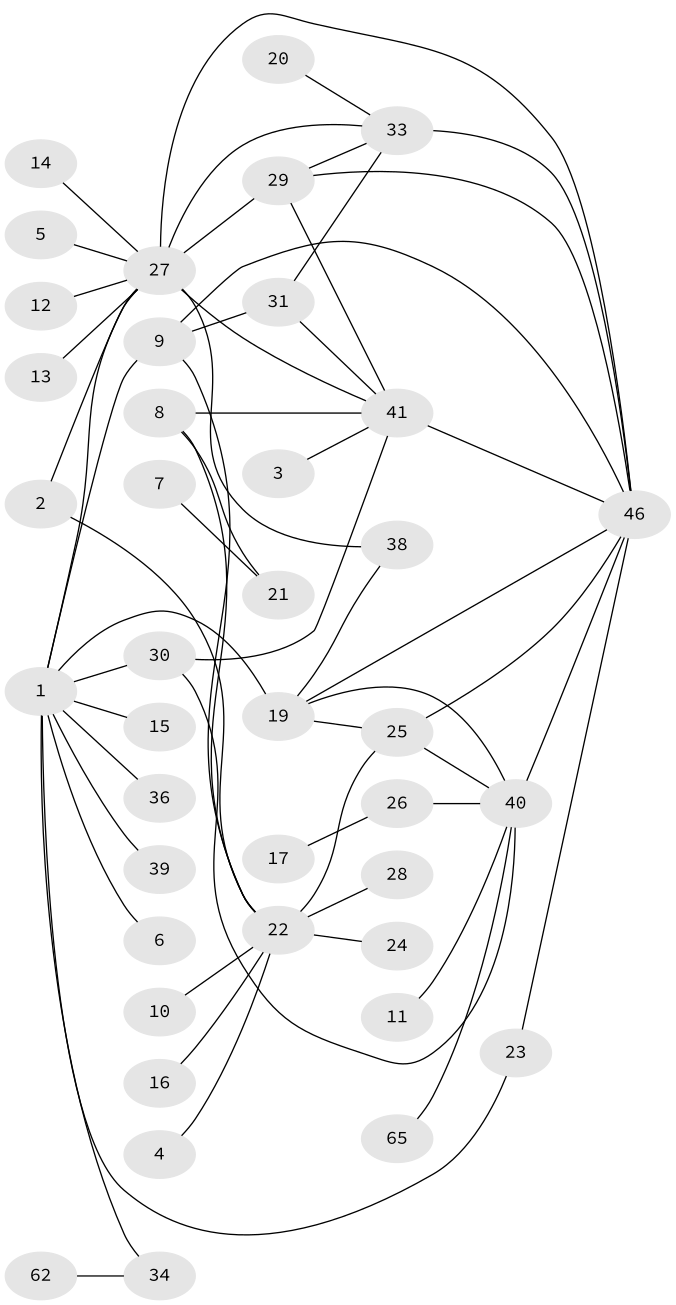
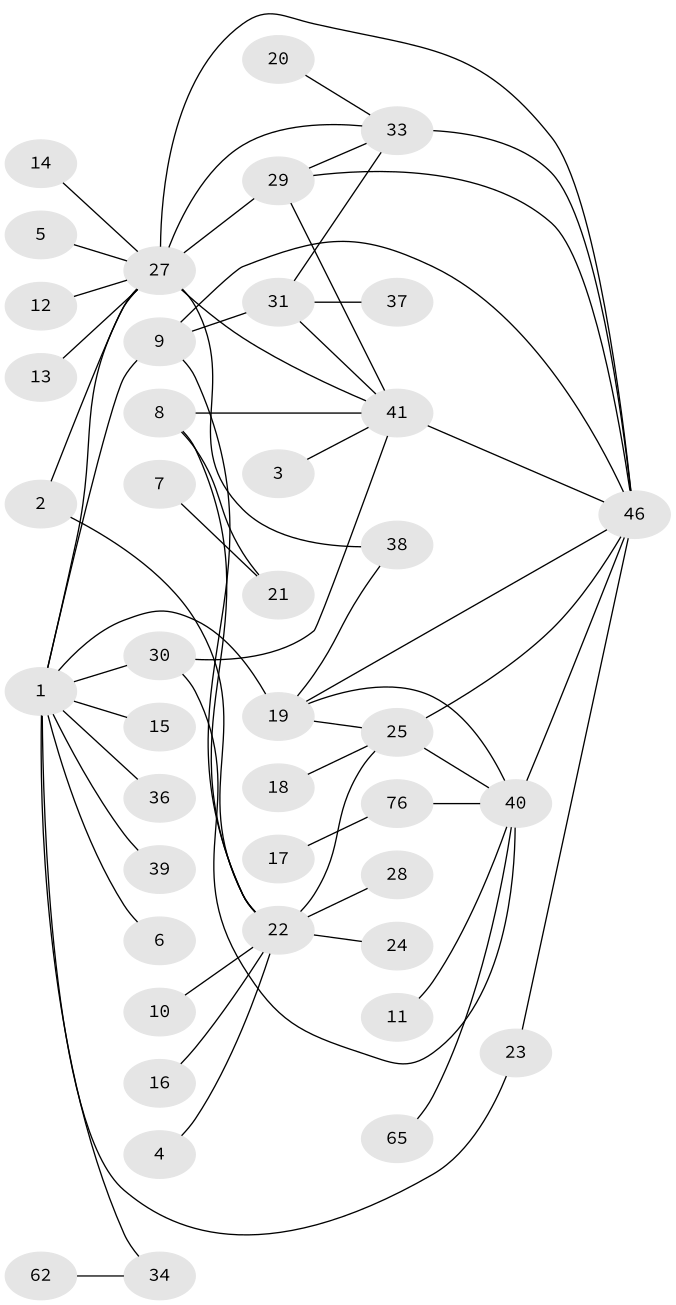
node "37": added
node "18": added
node "26": label "26" -> "76"
